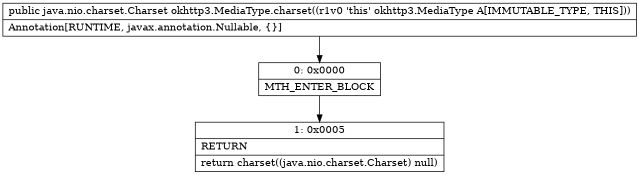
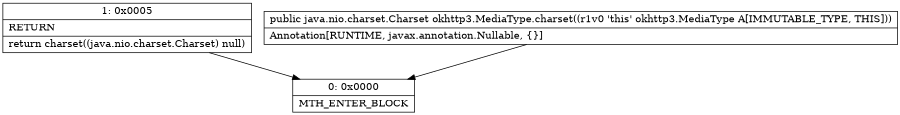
edge "0: 0x0000" -> "1: 0x0005": reversed
